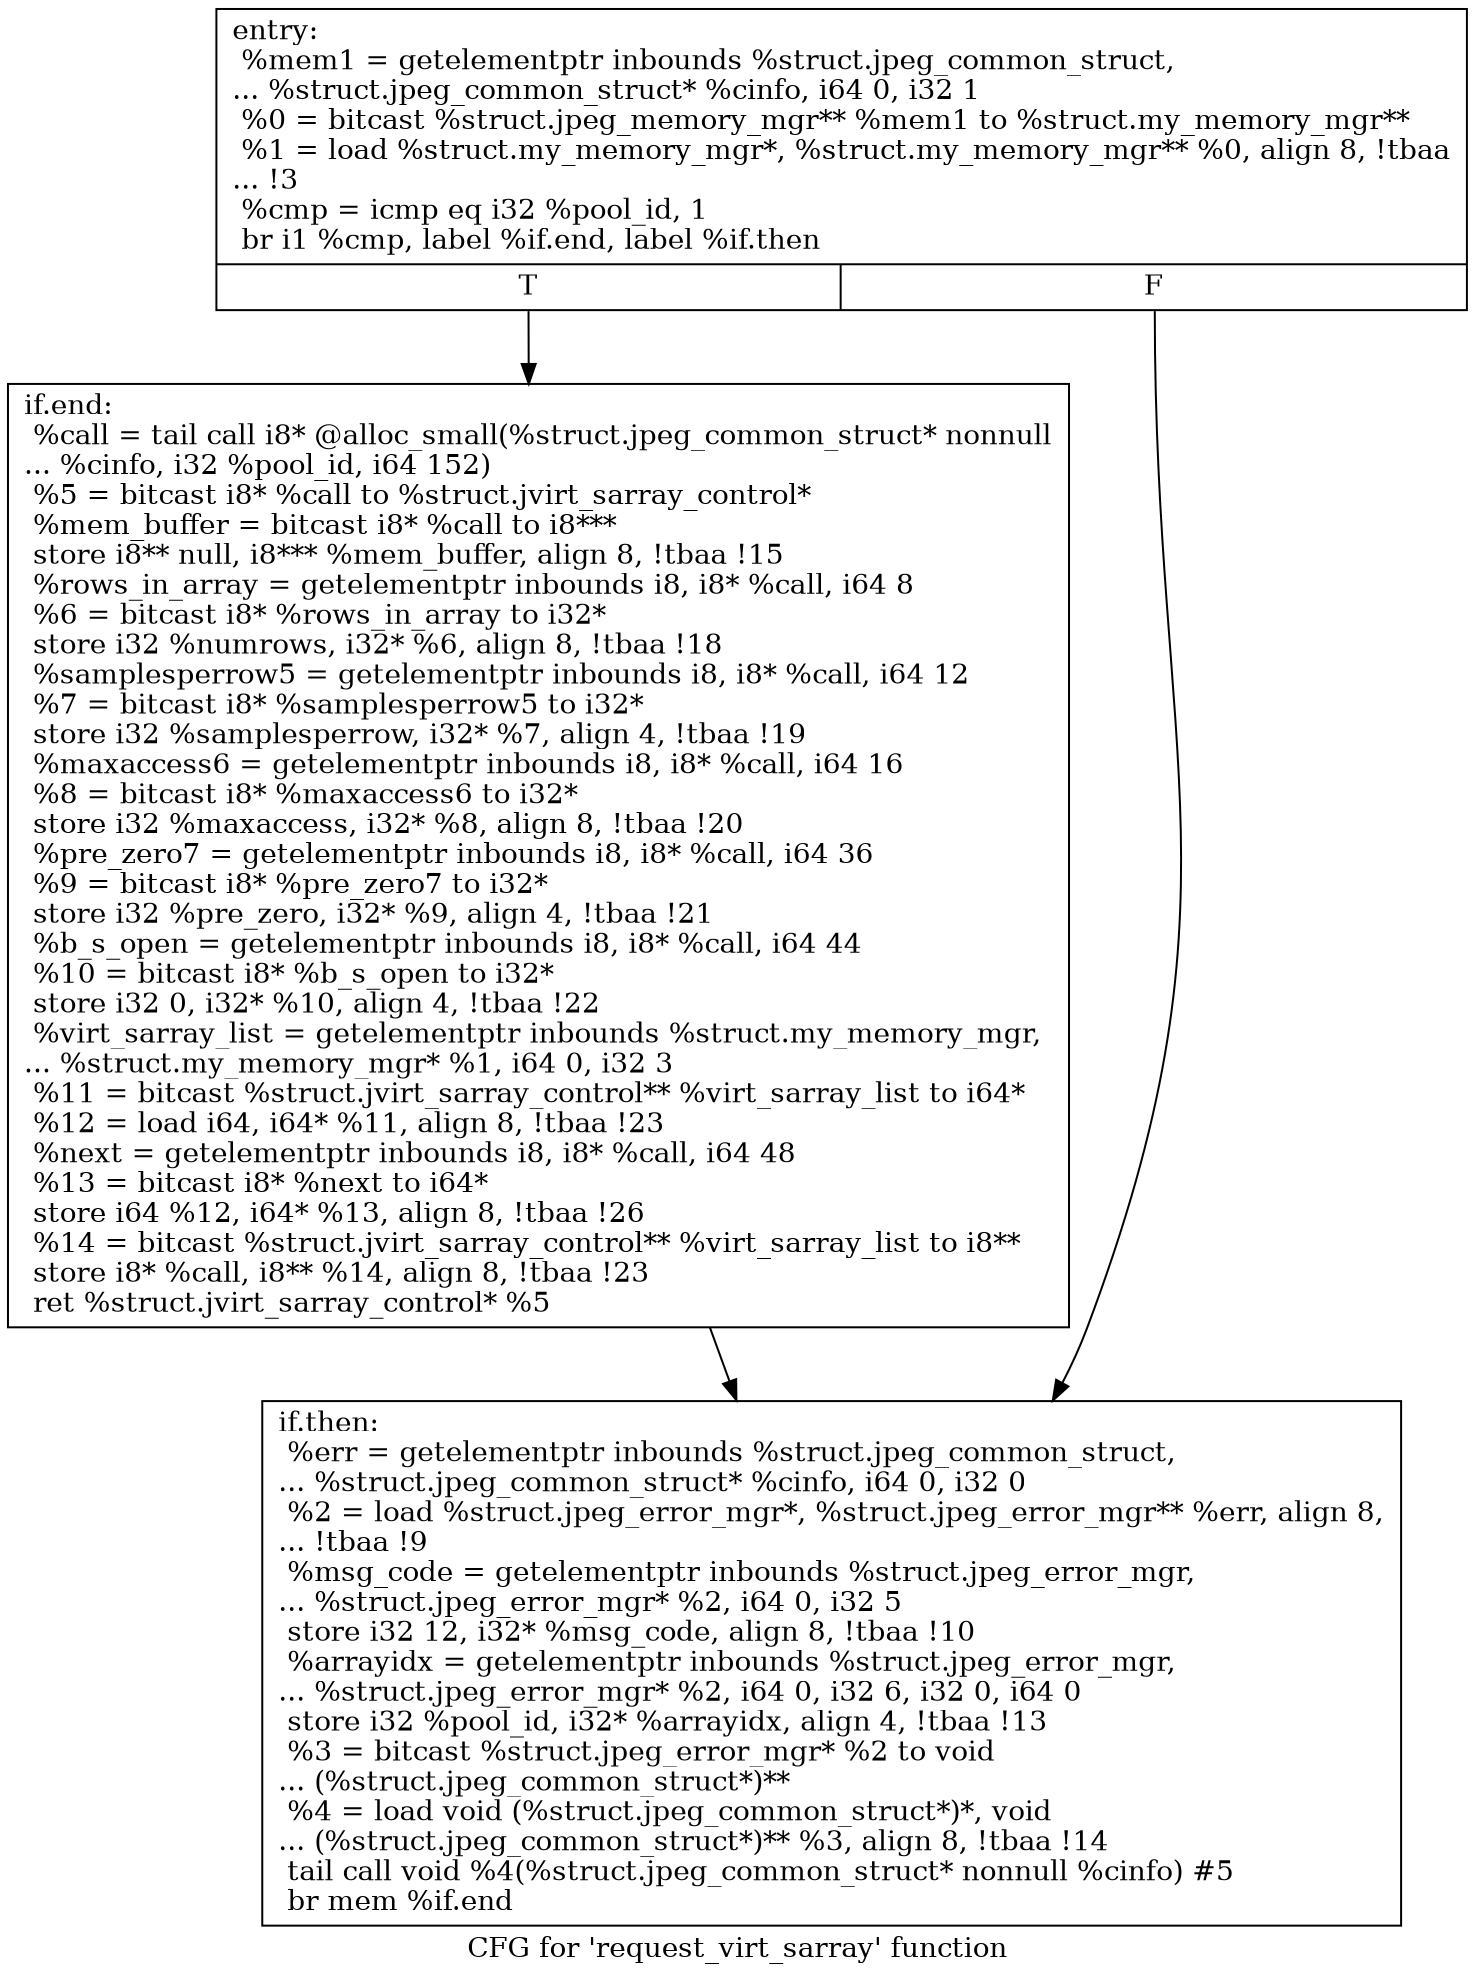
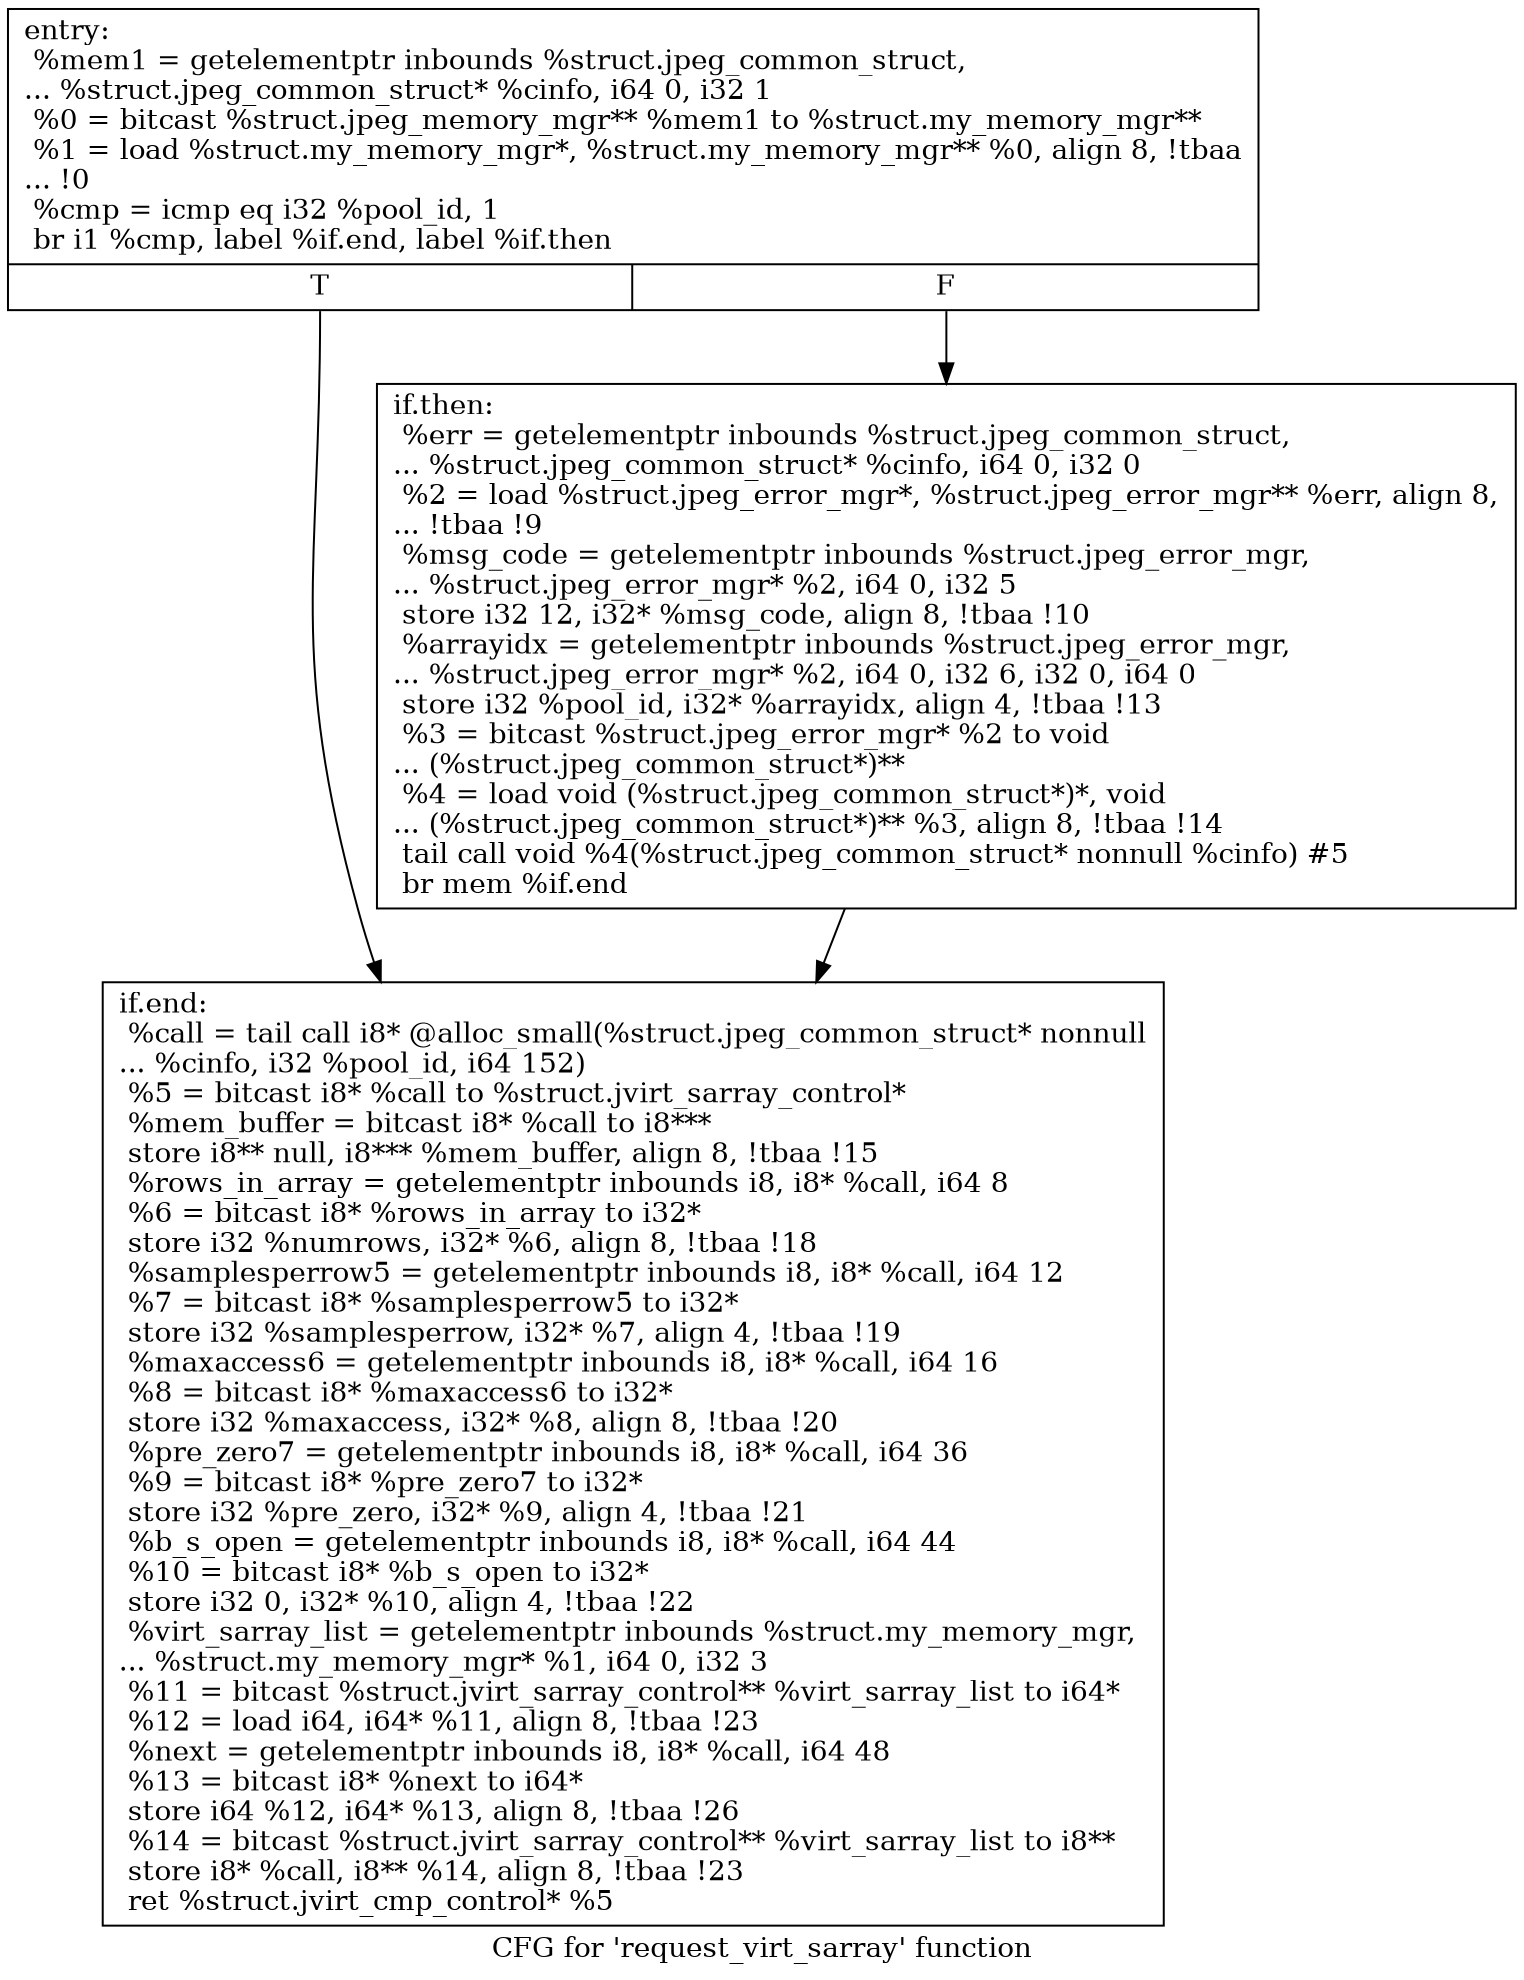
node "entry:": text "... !3" -> "... !0"
node "if.end:": text "ret %struct.jvirt_sarray_control* %5" -> "ret %struct.jvirt_cmp_control* %5"
edge "if.end:" -> "if.then:": reversed
